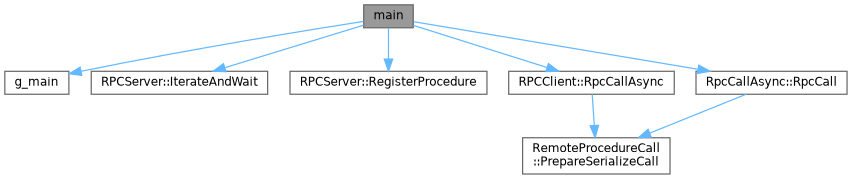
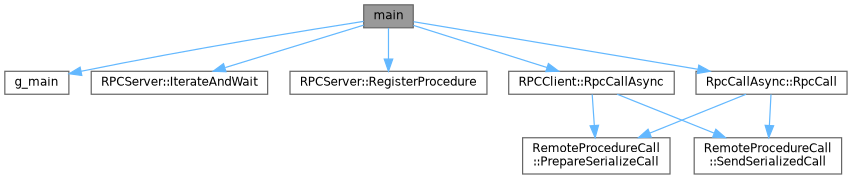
node "RemoteProcedureCall ::SendSerializedCall": added
